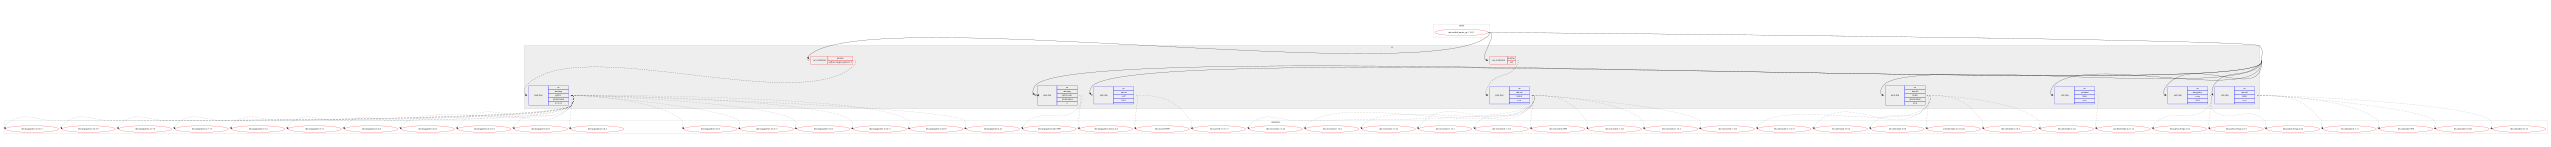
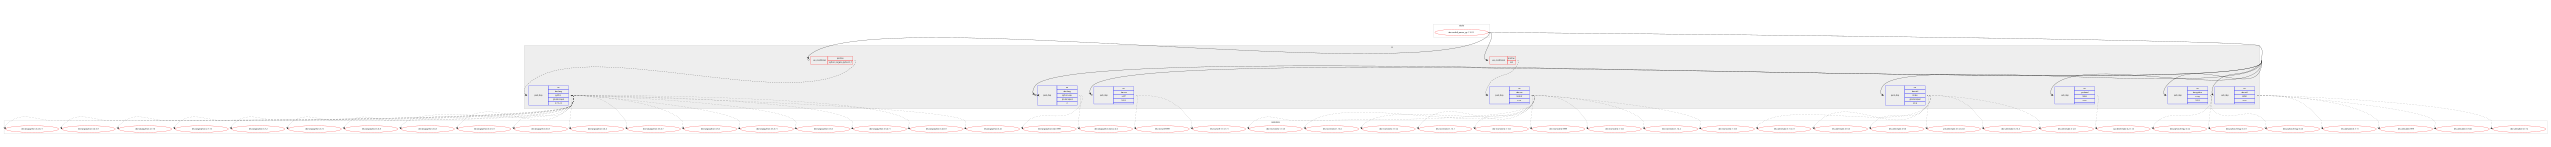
node "dev-lang/python-3.6.3-r1": added
